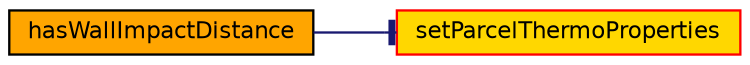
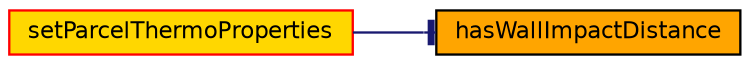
edge "hasWallImpactDistance" -> "setParcelThermoProperties": reversed
